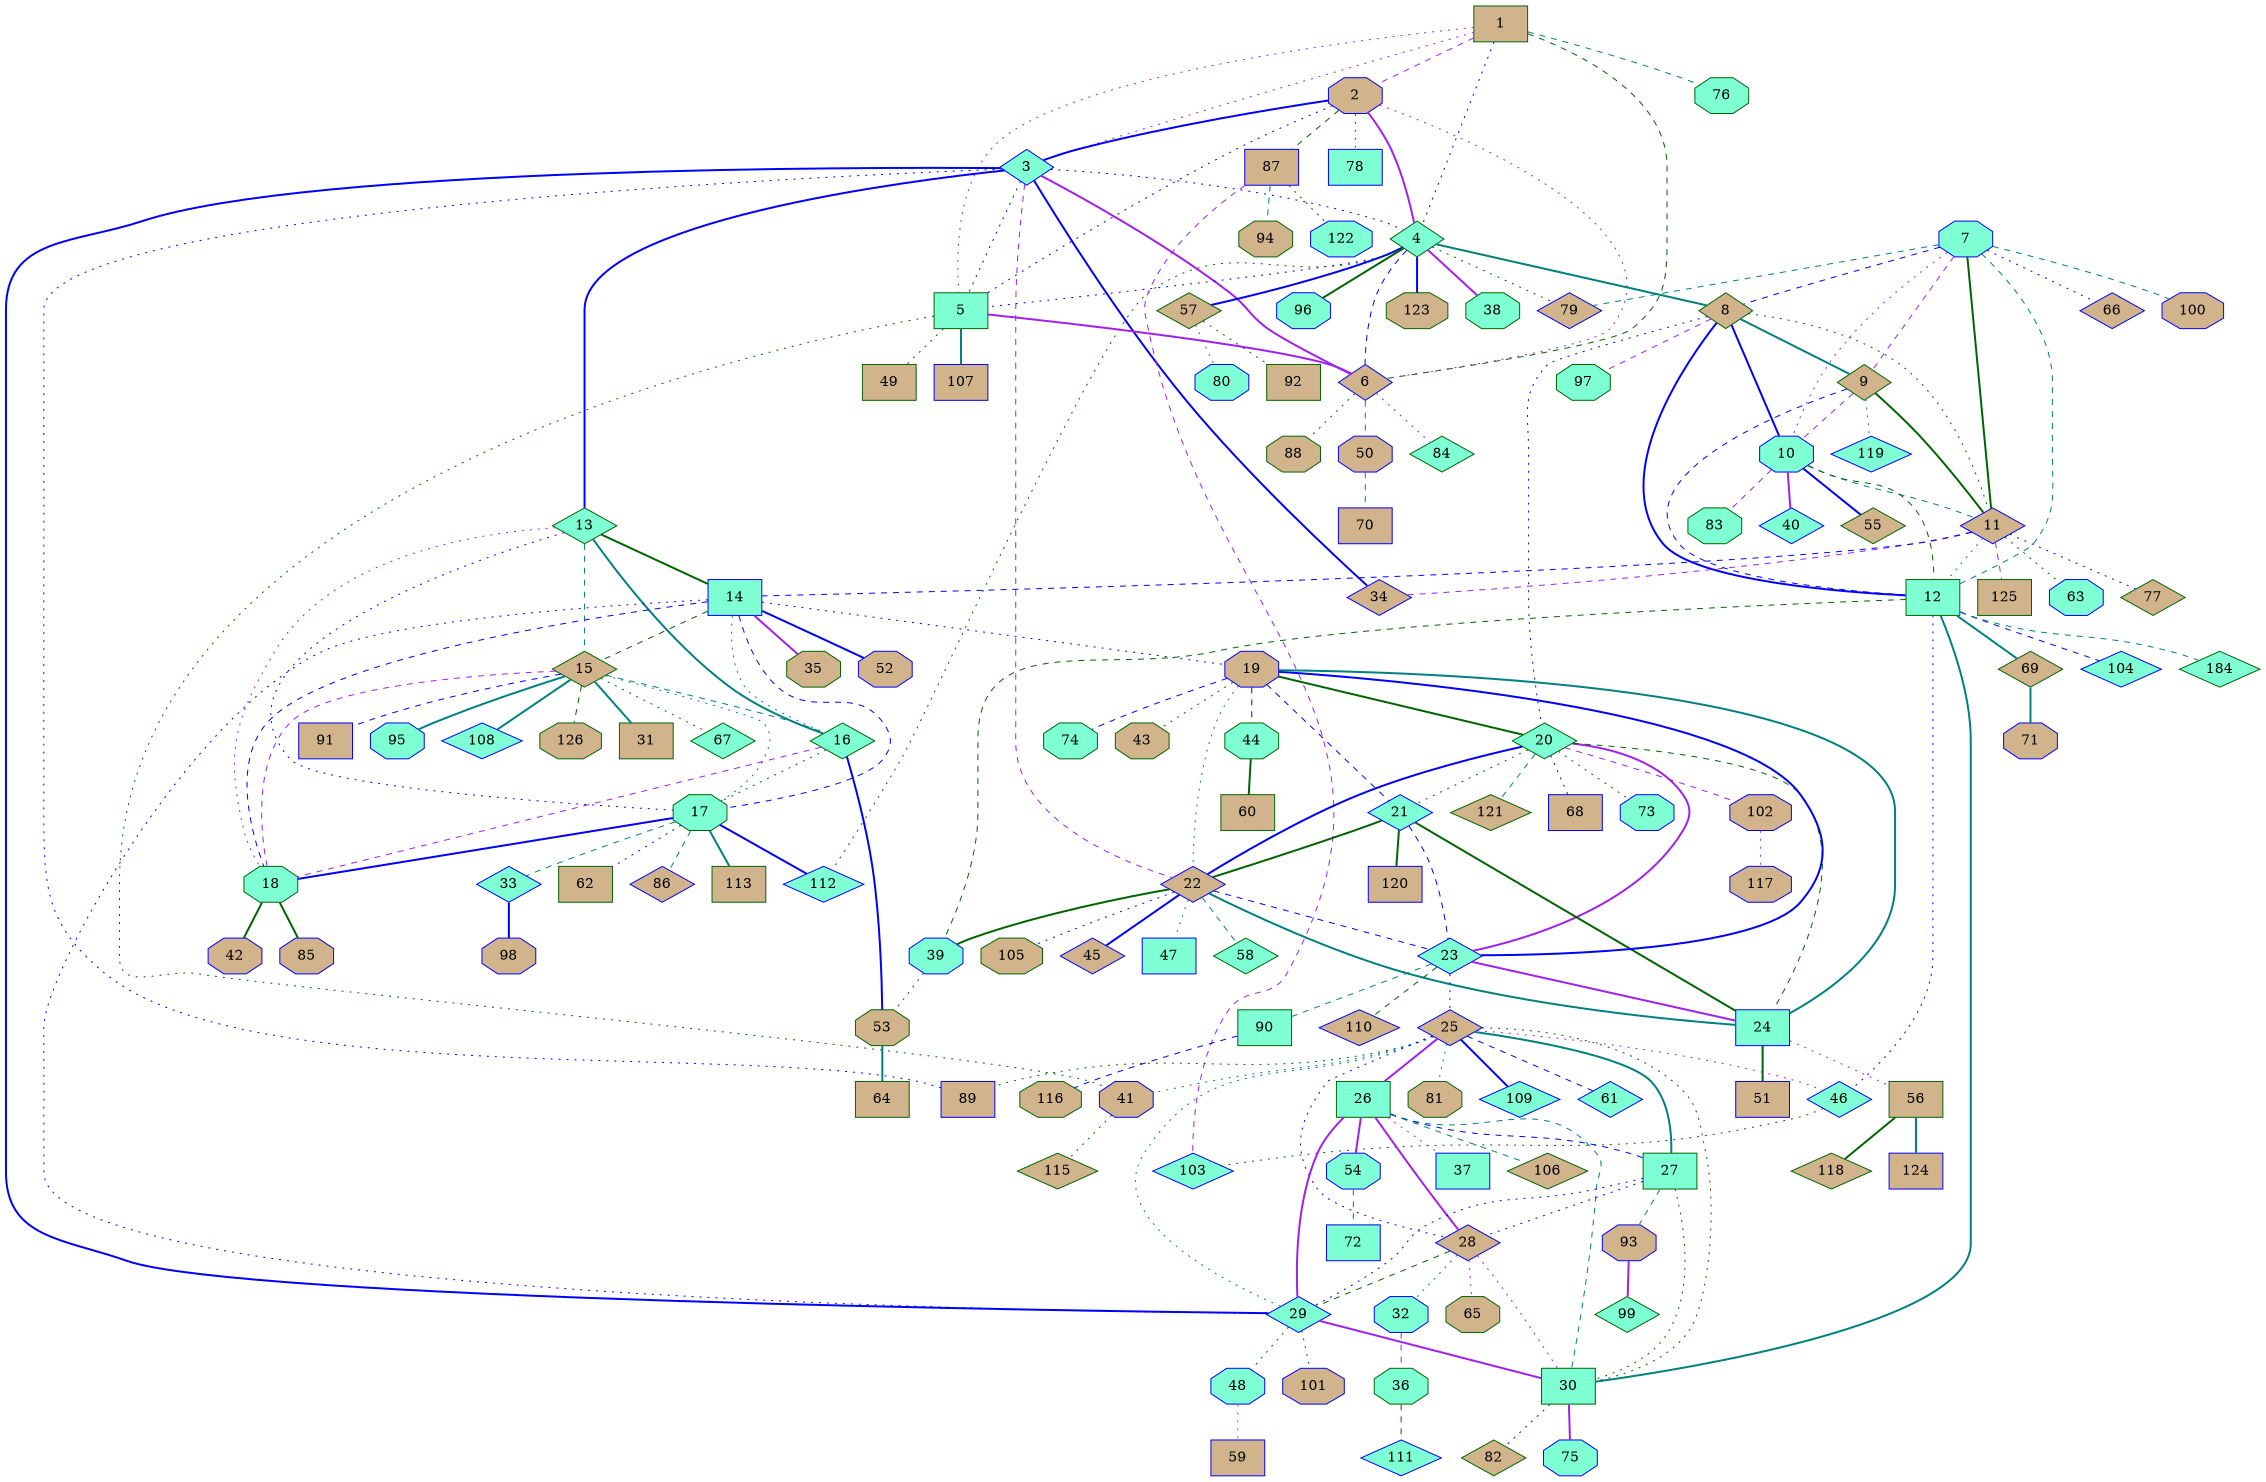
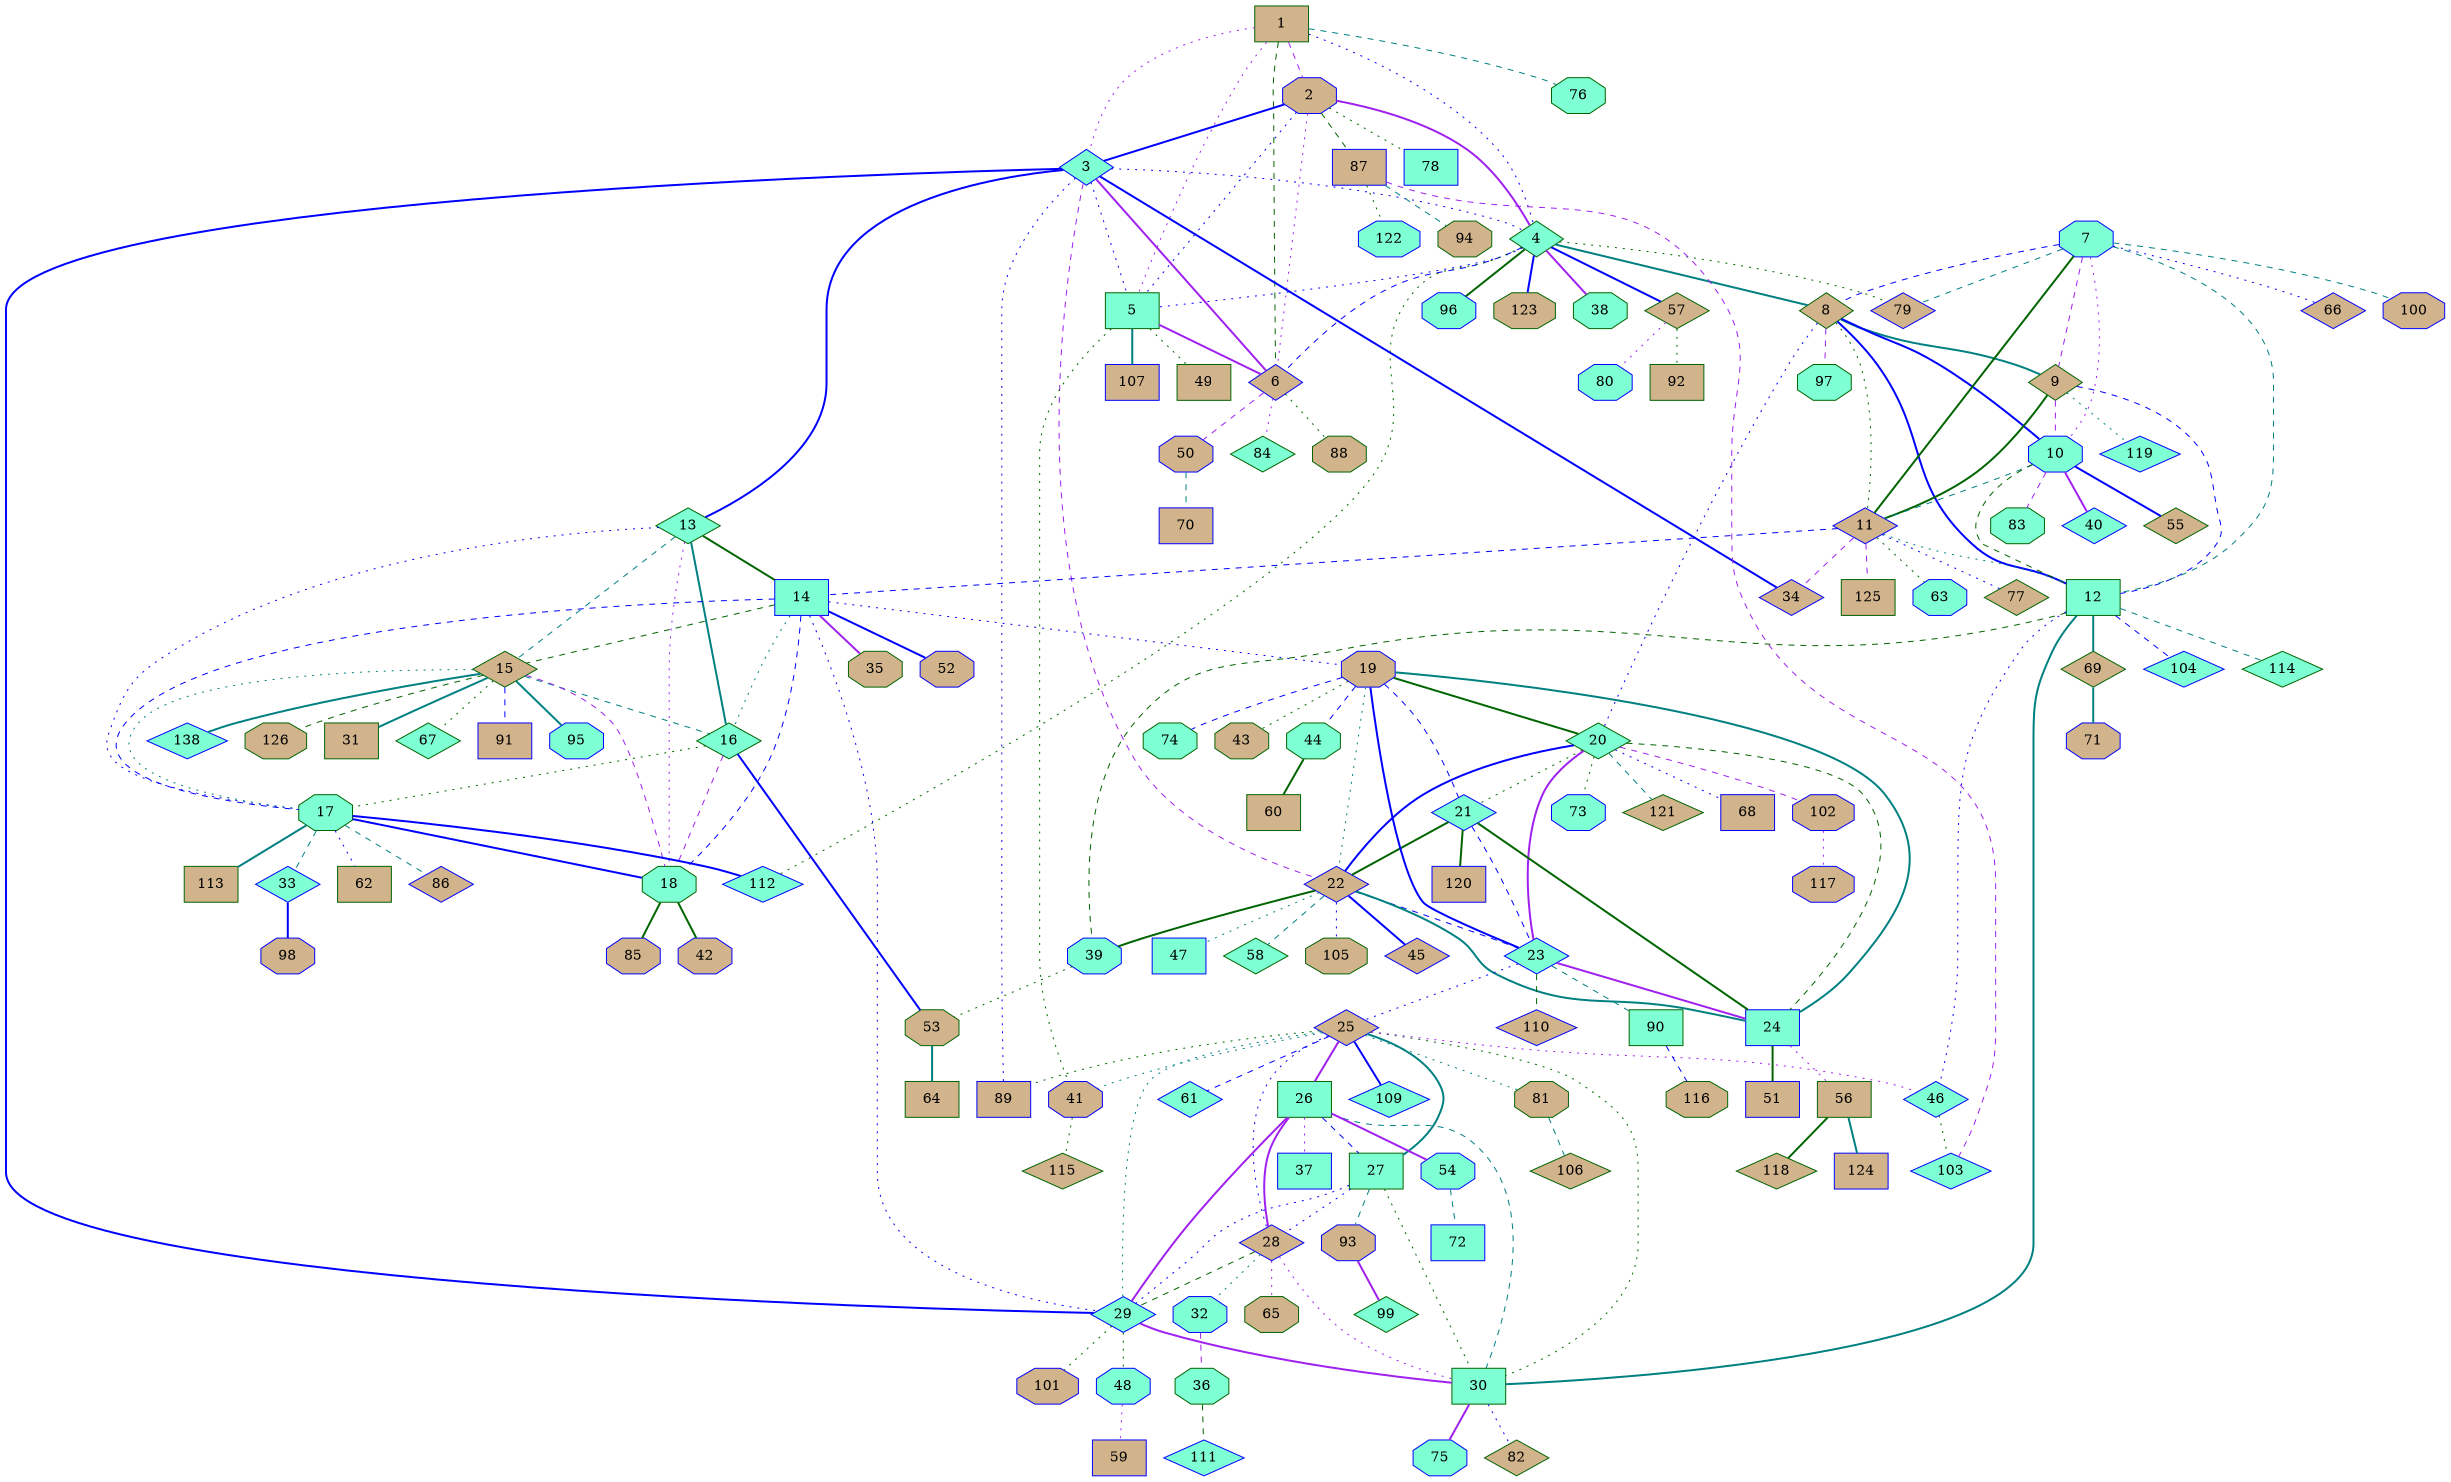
node "184": label "184" -> "114"
node "108": label "108" -> "138"
edge "26" -- "106": now "81" -- "106"
